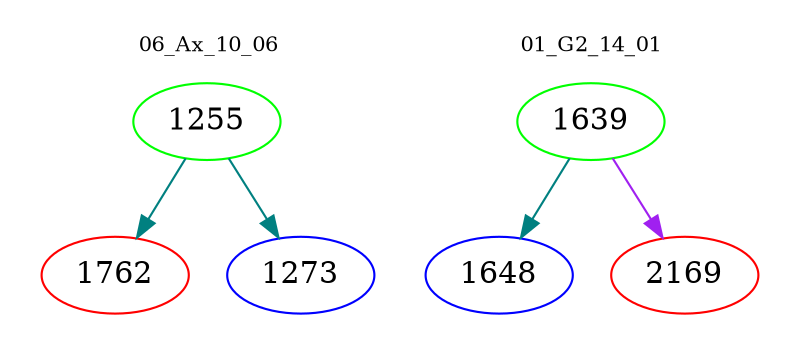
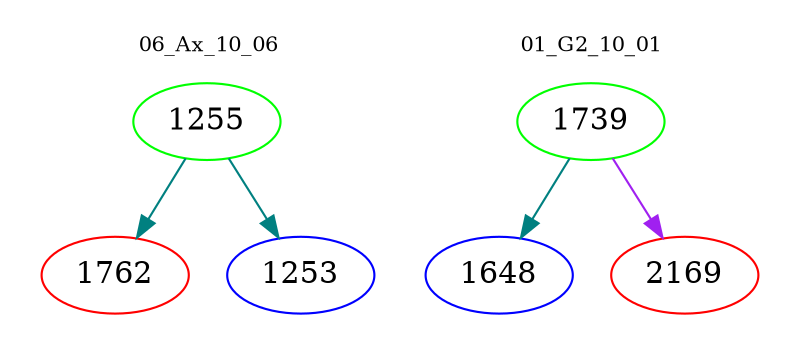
cluster "01_G2_14_01": label "01_G2_14_01" -> "01_G2_10_01"
node "1639": label "1639" -> "1739"
node "1273": label "1273" -> "1253"
